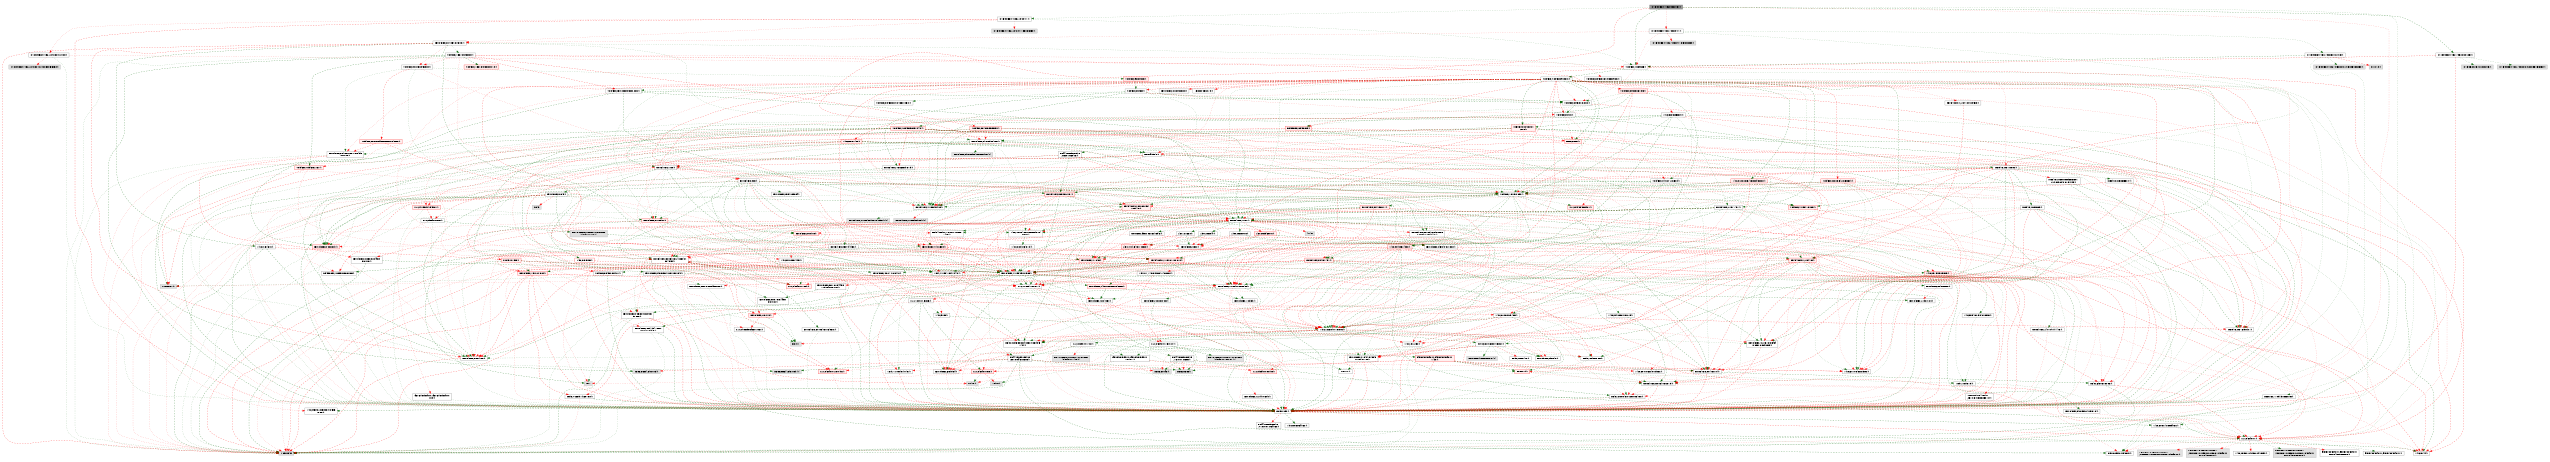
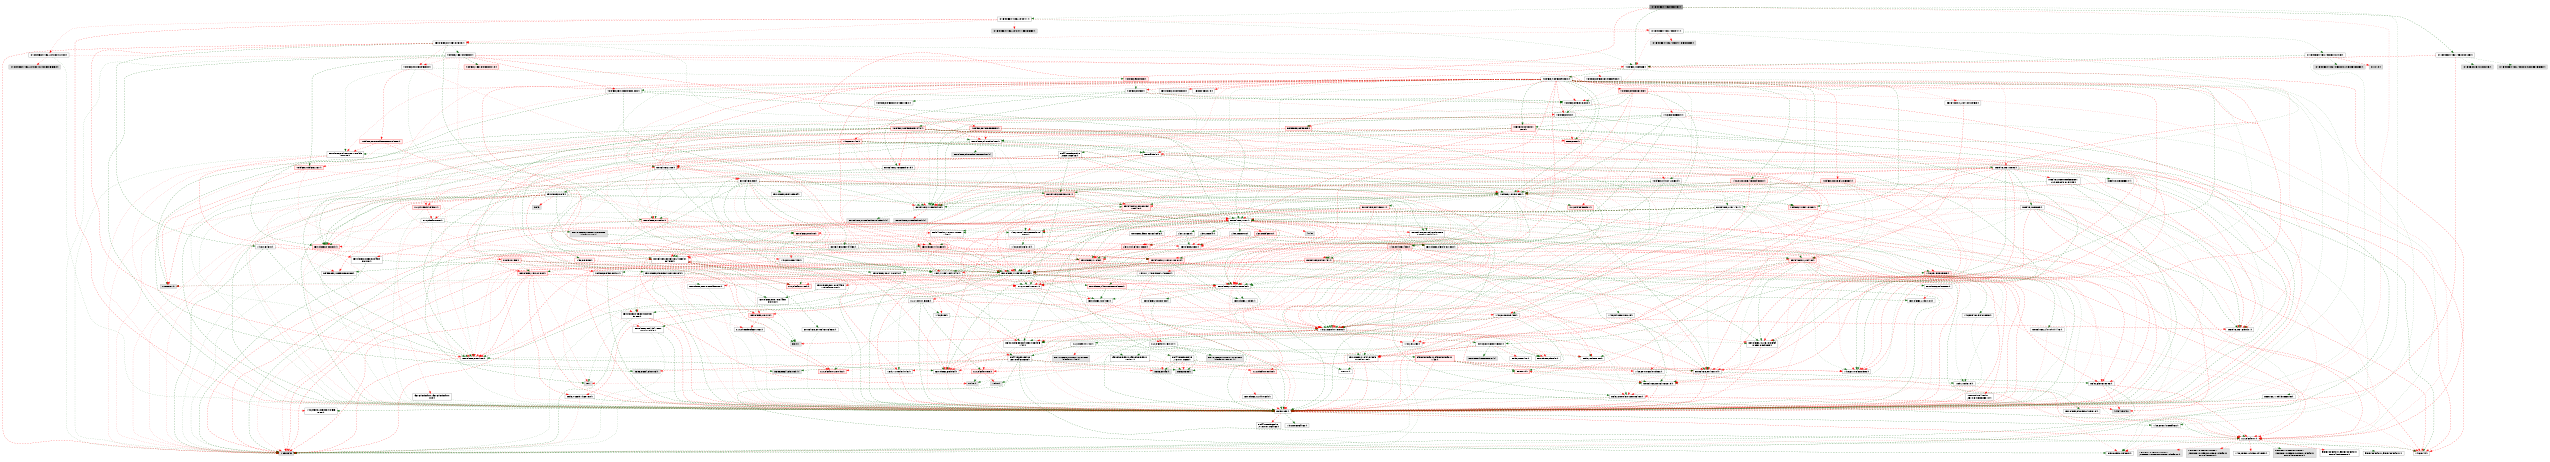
edge "IPixelStreaming2Streamer.h" -> "IPixelStreaming2VideoSink.h": now "IPixelStreaming3AudioSink.h" -> "IPixelStreaming2VideoSink.h"
edge "Templates/Requires.h" -> "Templates/EnableIf.h": added
edge "GenericPlatform/GenericPlatform Memory.h" -> "string.h": color red -> darkgreen
node "initializer_list": added
